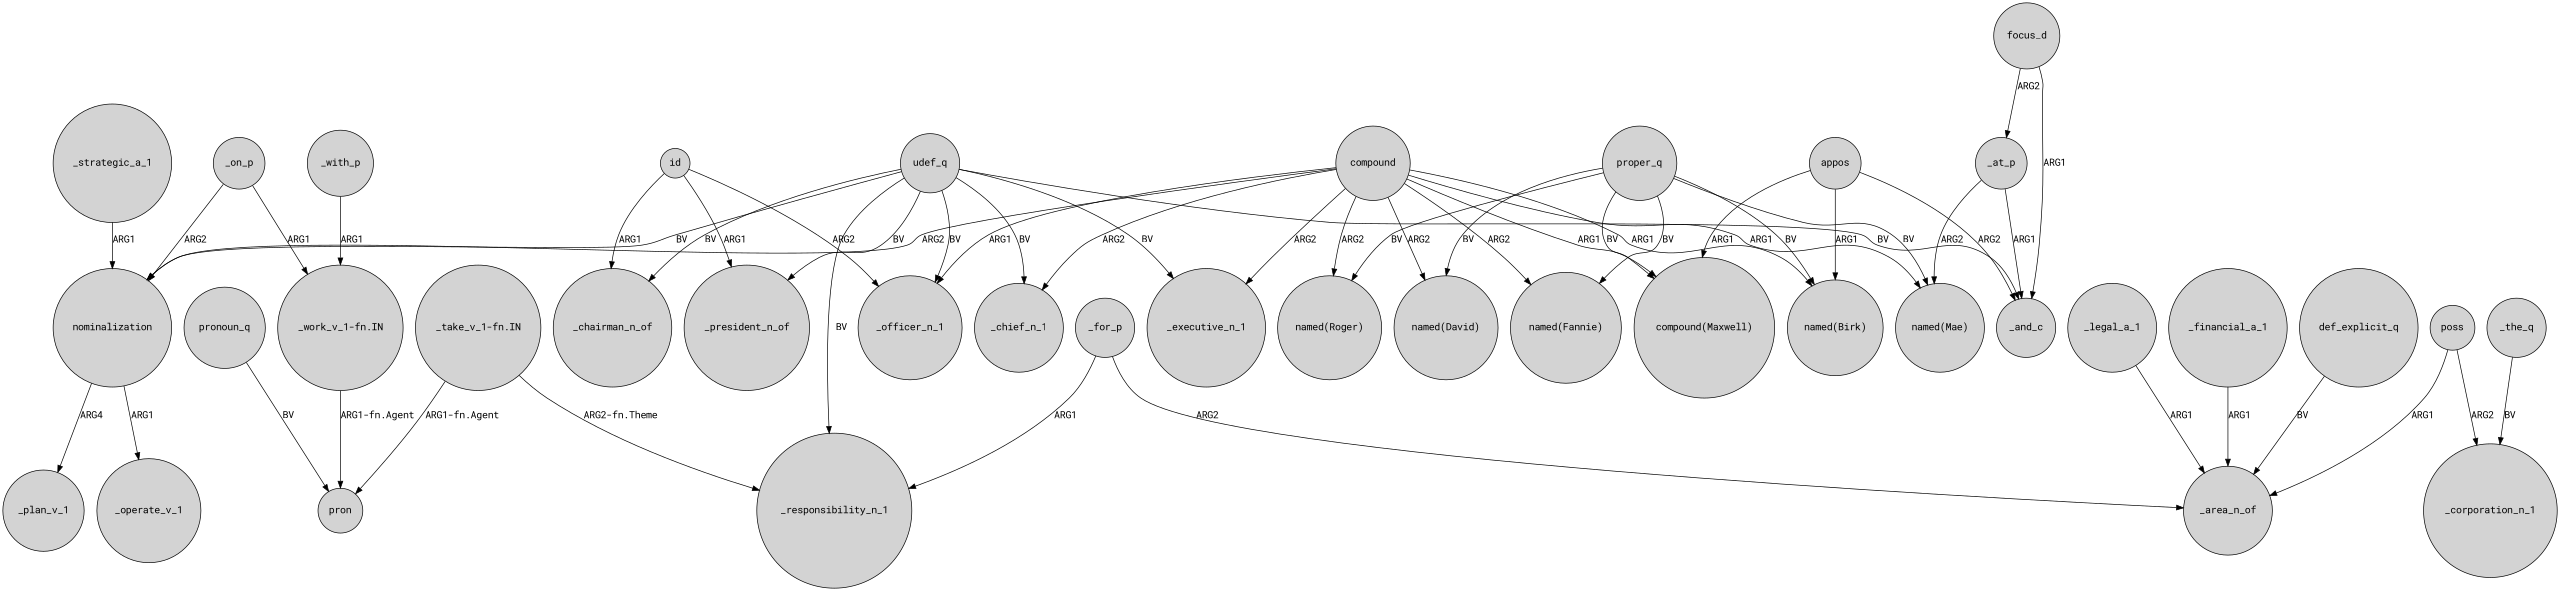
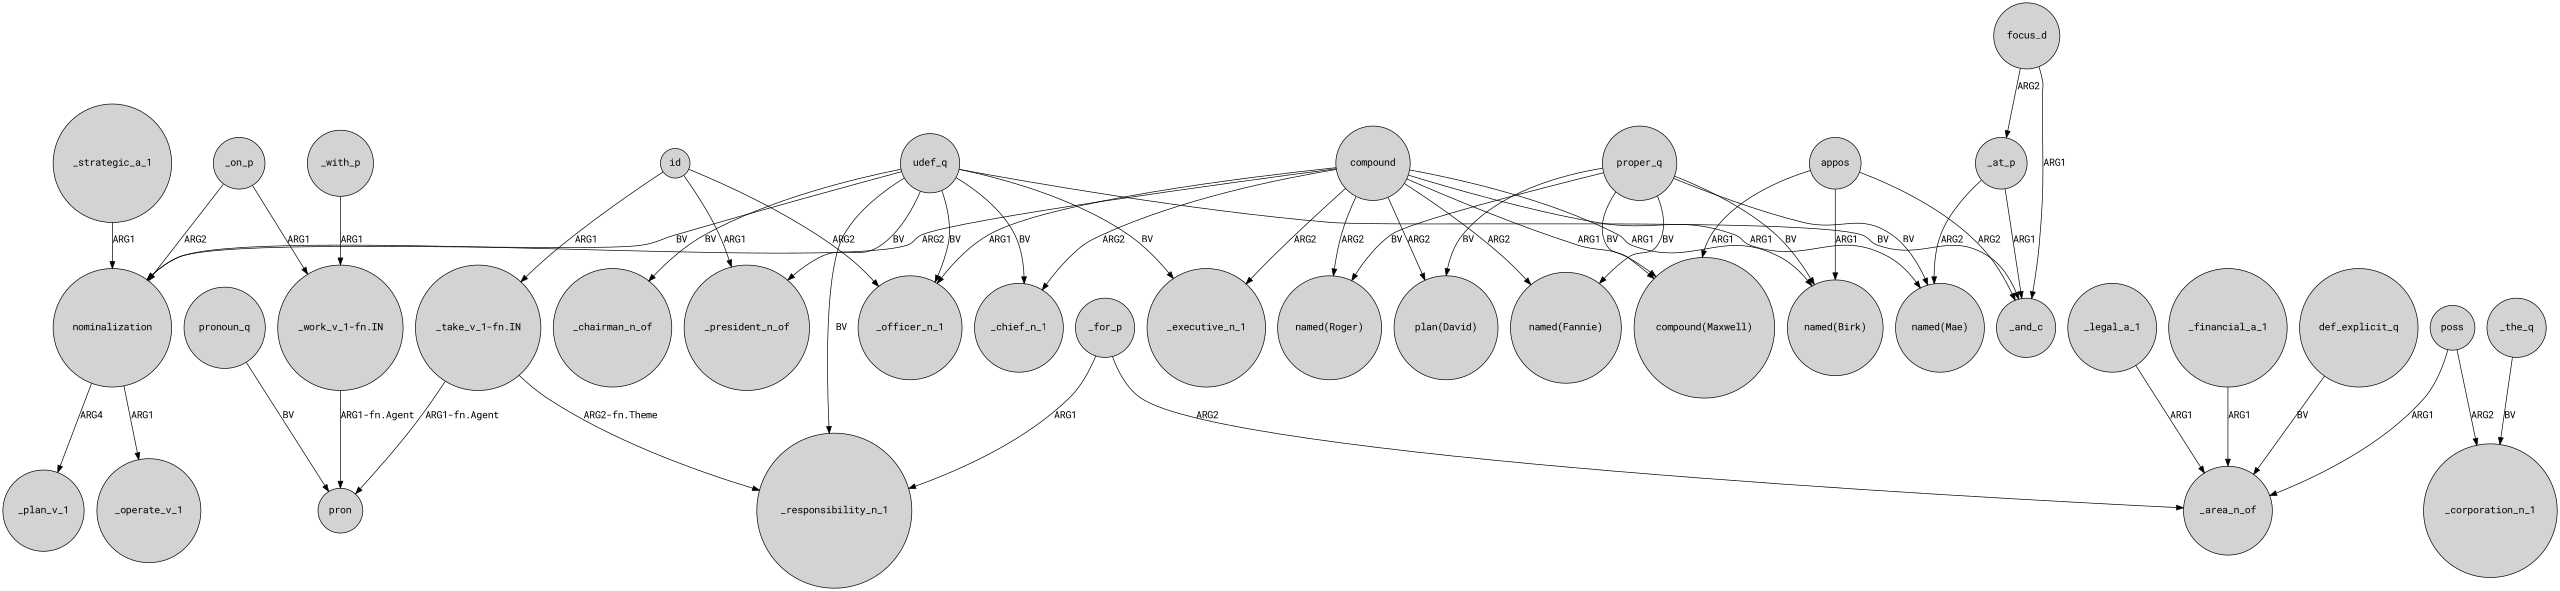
edge "id" -> "_chairman_n_of": now "id" -> "_take_v_1-fn.IN"
node "named(David)": label "named(David)" -> "plan(David)"
